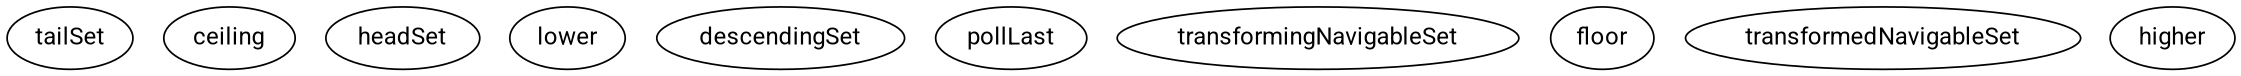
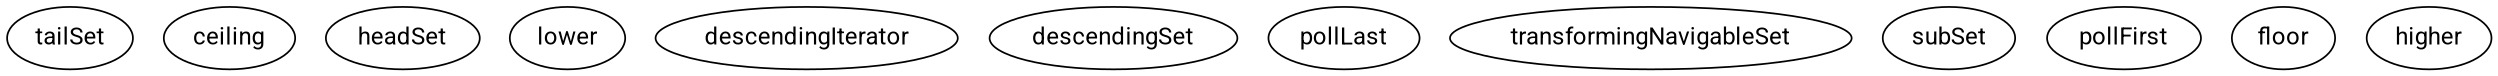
node "descendingIterator": added
node "transformedNavigableSet": removed
node "subSet": added
node "pollFirst": added
